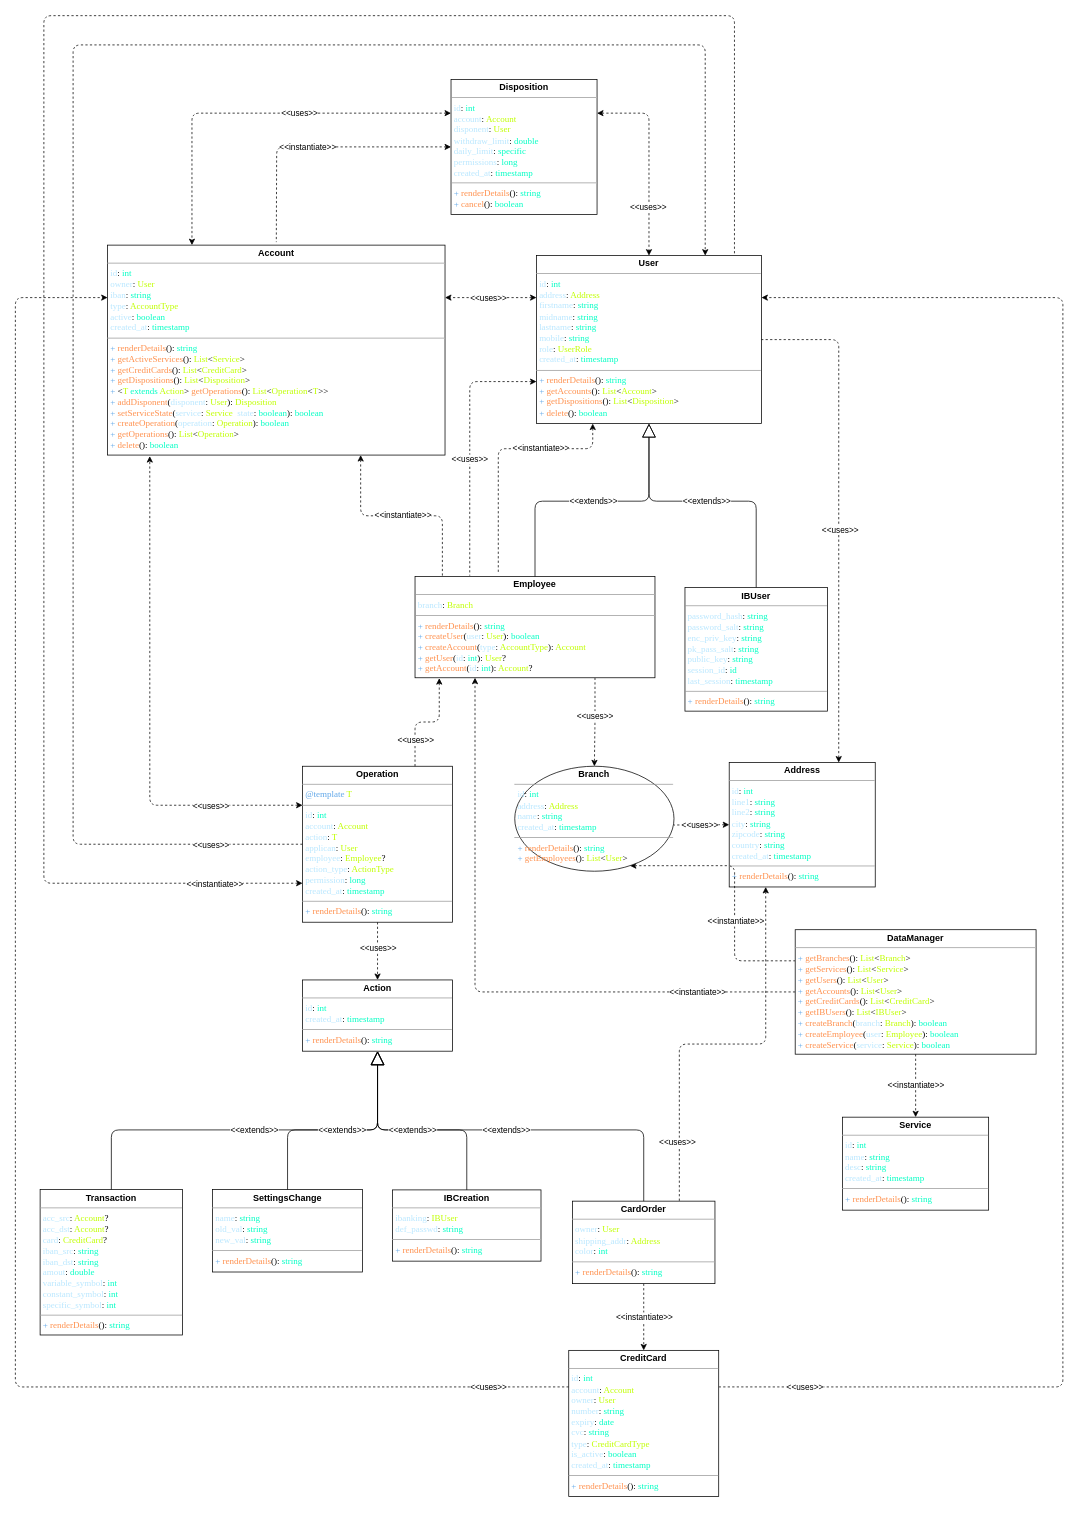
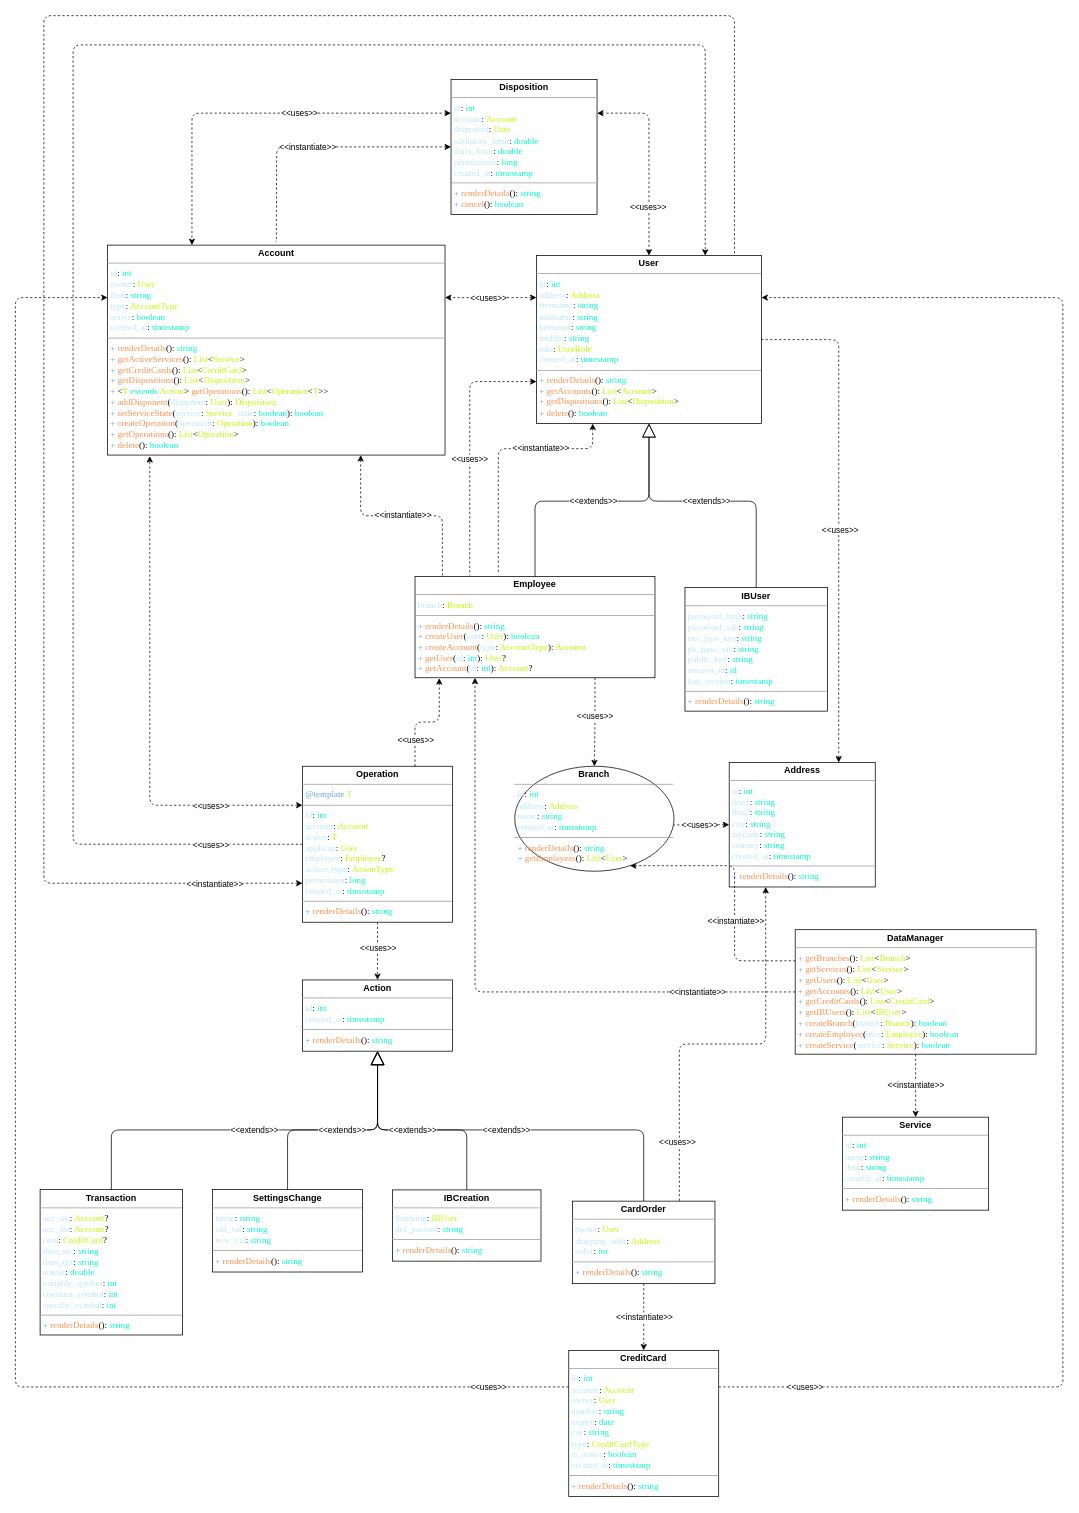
node "Disposition id: int account: Account disponent: User withdraw_limit: double daily_limit: specific permissions: long created_at: timestamp + renderDetails(): string + cancel(): boolean": label "Disposition id: int account: Account disponent: User withdraw_limit: double daily_limit: specific permissions: long created_at: timestamp + renderDetails(): string + cancel(): boolean" -> "Disposition id: int account: Account disponent: User withdraw_limit: double daily_limit: double permissions: long created_at: timestamp + renderDetails(): string + cancel(): boolean"
